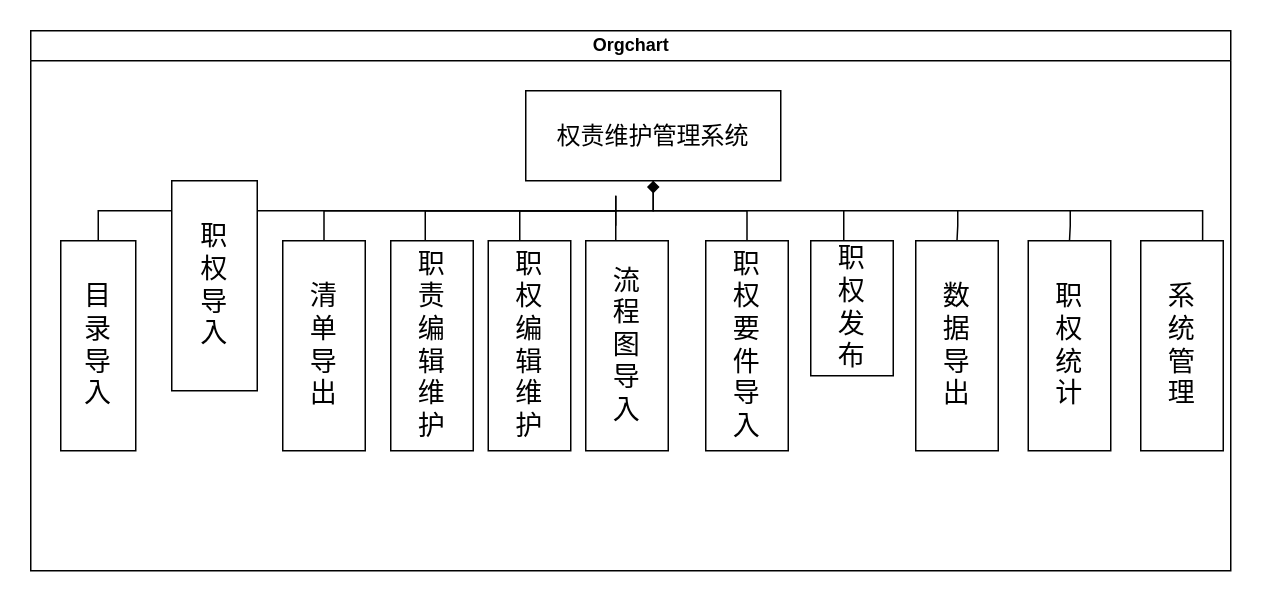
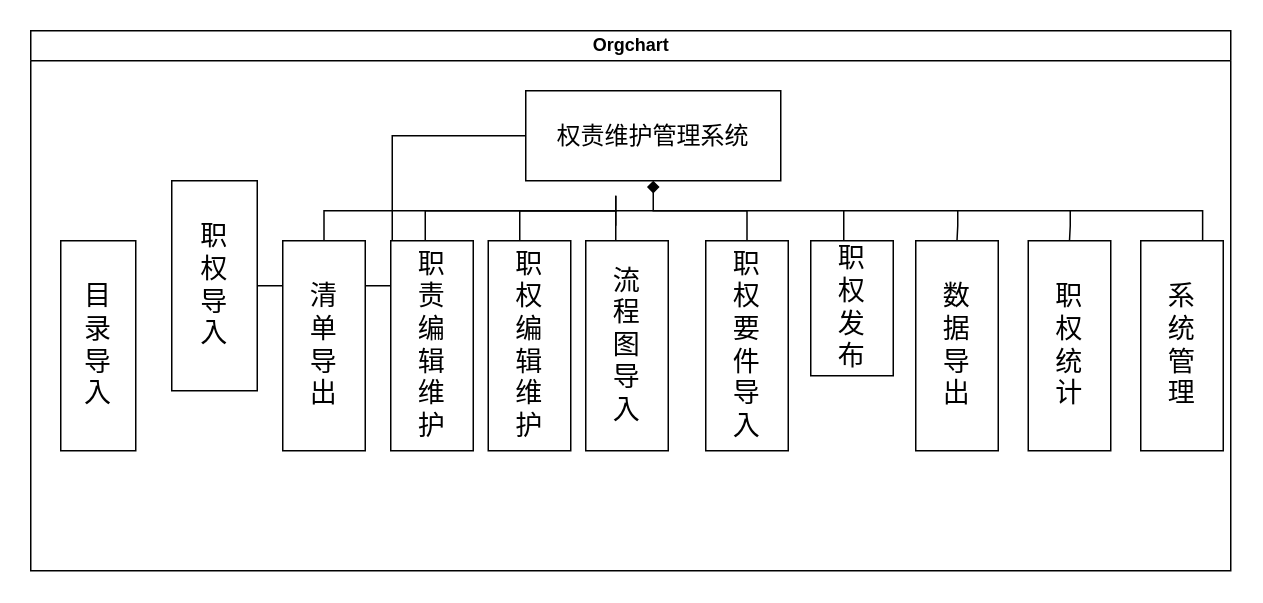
edge "权责维护管理系统" -- "职 权 导 入": added
edge "权责维护管理系统" -- "目 录 导 入": removed
